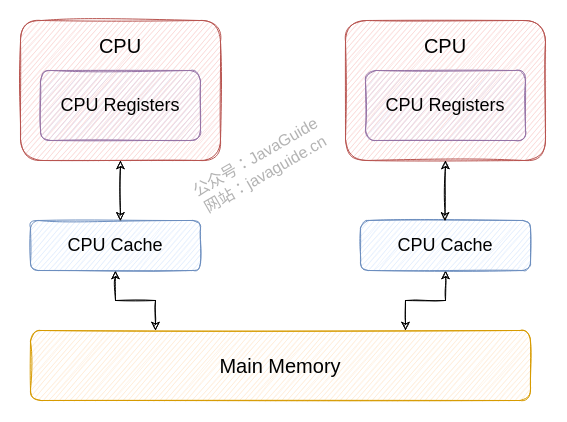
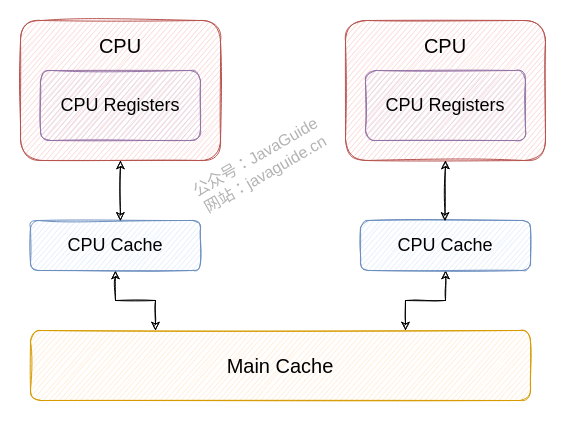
node "Main Memory": label "Main Memory" -> "Main Cache"
